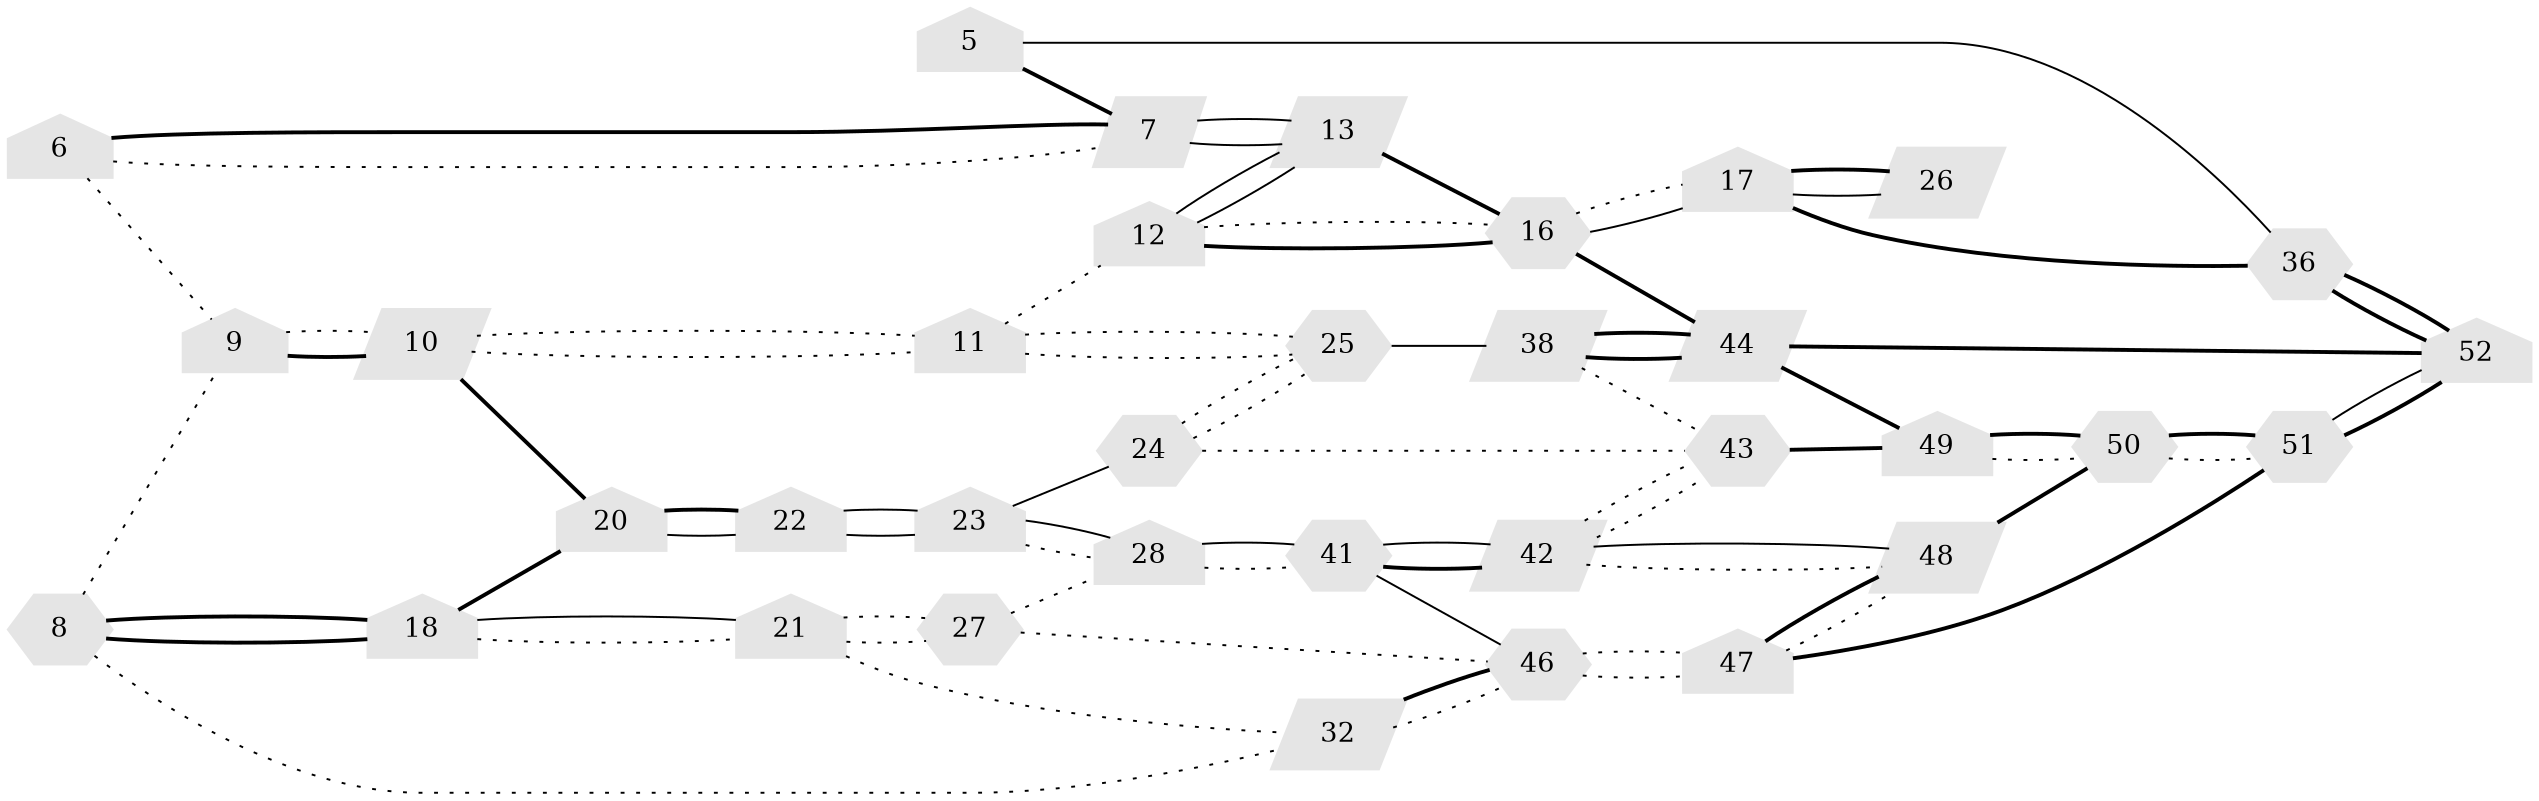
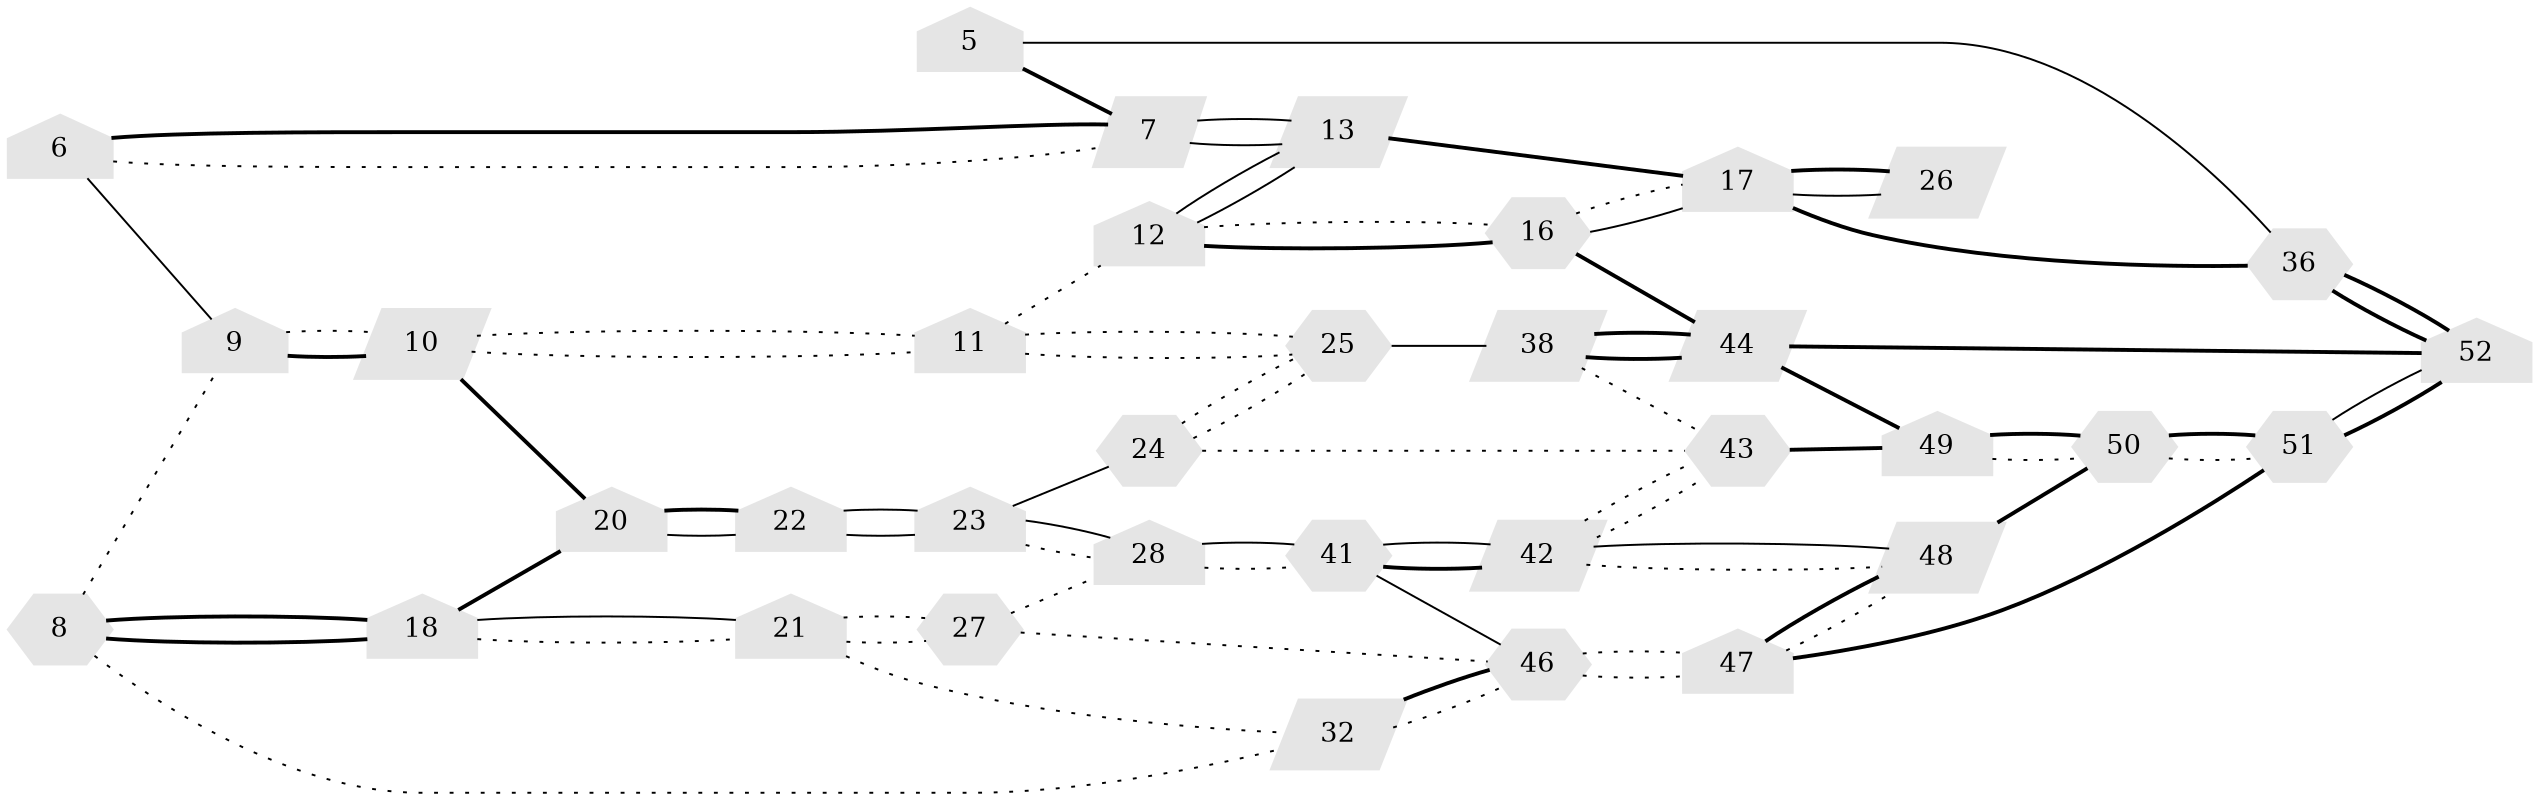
edge "13" -- "16": now "13" -- "17"
edge "6" -- "9": style dotted -> solid
